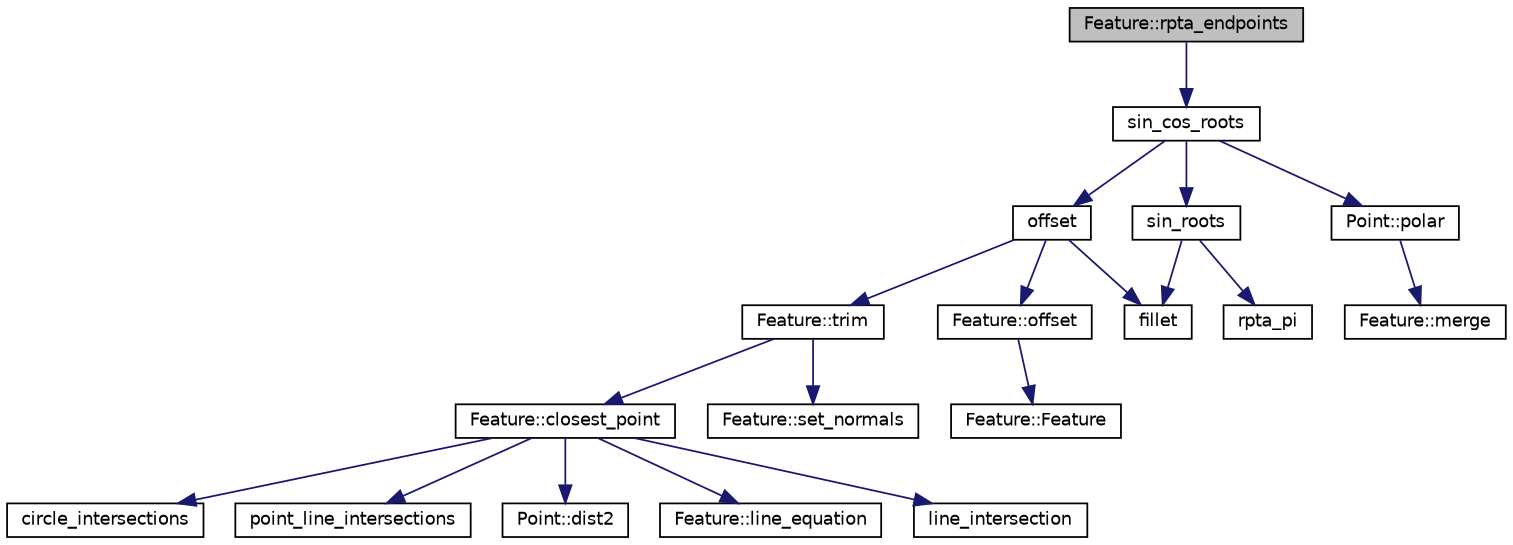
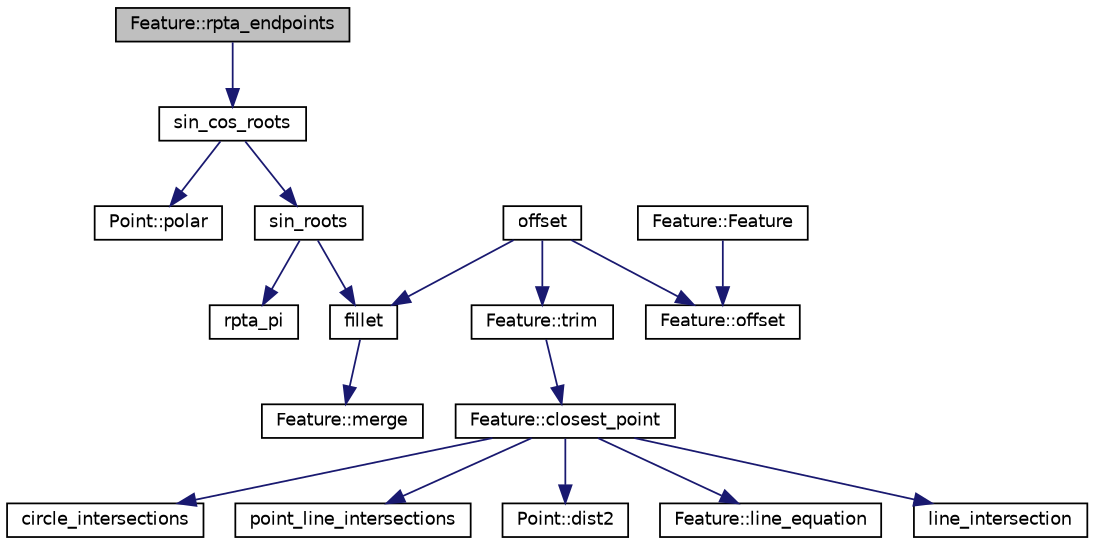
edge "sin_cos_roots" -> "offset": removed
edge "Point::polar" -> "Feature::merge": now "fillet" -> "Feature::merge"
edge "Feature::offset" -> "Feature::Feature": reversed
node "Feature::set_normals": removed
